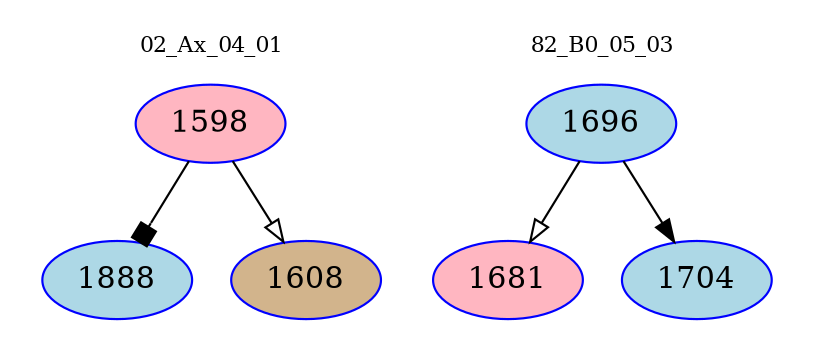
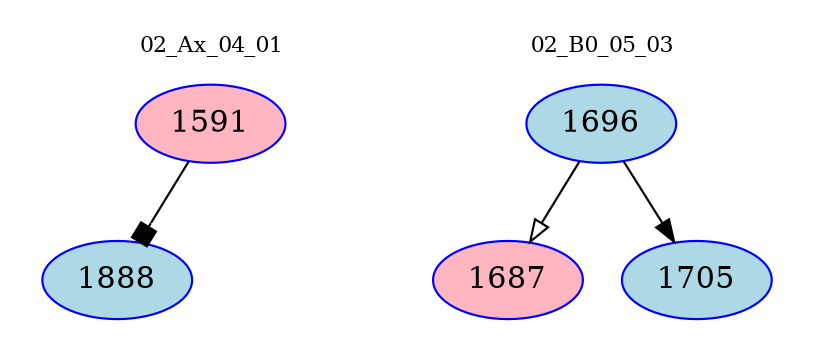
cluster "82_B0_05_03": label "82_B0_05_03" -> "02_B0_05_03"
node "1598": label "1598" -> "1591"
node "1608": removed
node "1681": label "1681" -> "1687"
node "1704": label "1704" -> "1705"
